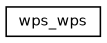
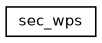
node "wps_wps": label "wps_wps" -> "sec_wps"
